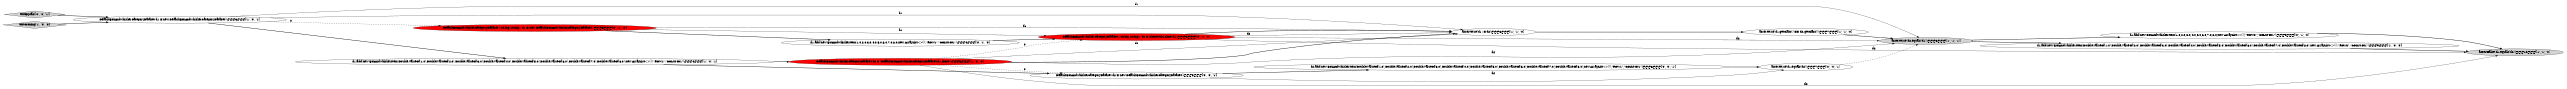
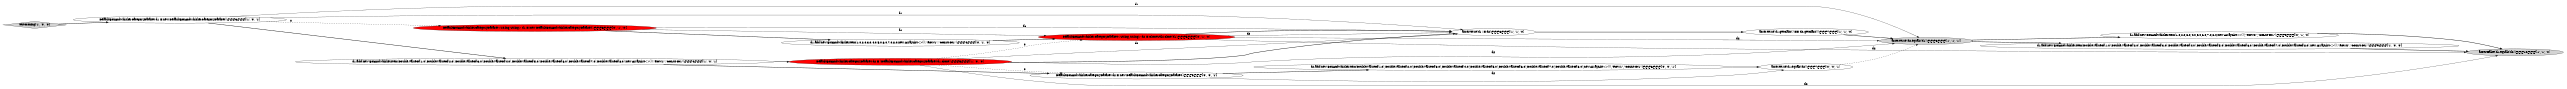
node "testEquals['0', '0', '1']": removed
